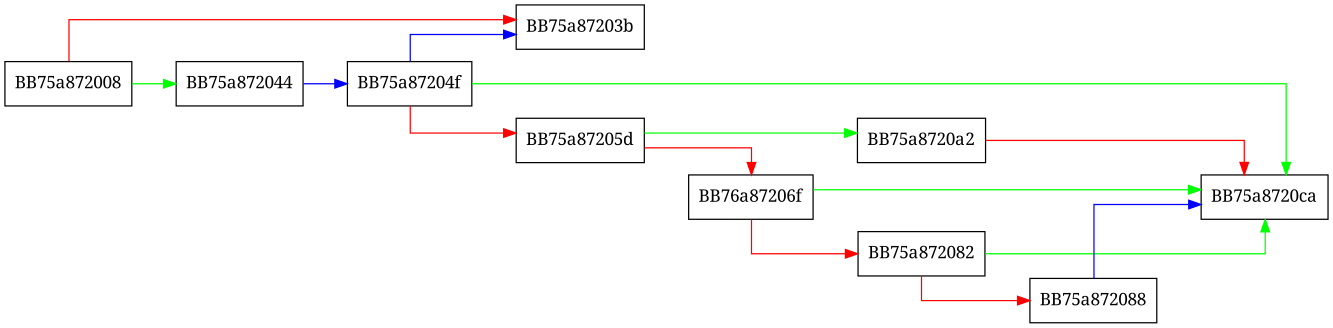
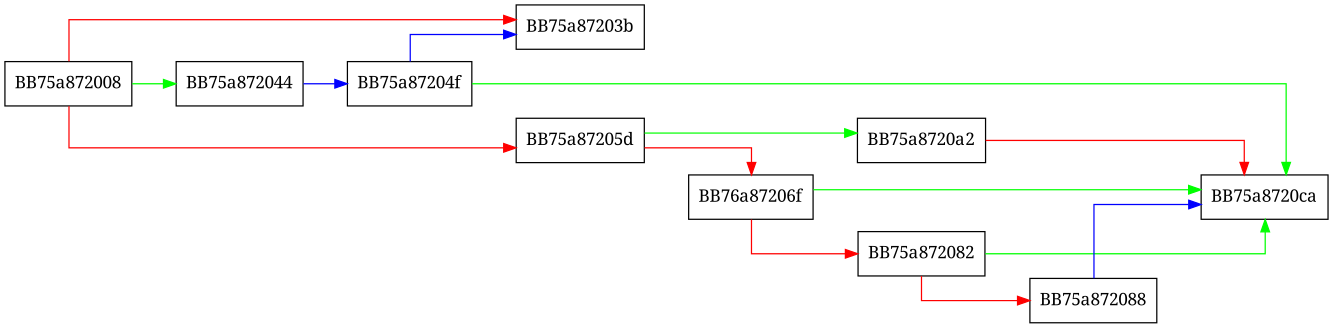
edge "BB75a87204f" -> "BB75a87205d": now "BB75a872008" -> "BB75a87205d"
